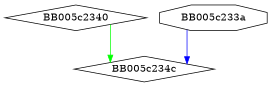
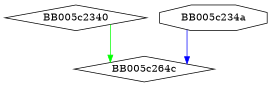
node "BB005c233a": label "BB005c233a" -> "BB005c234a"
node "BB005c234c": label "BB005c234c" -> "BB005c264c"
